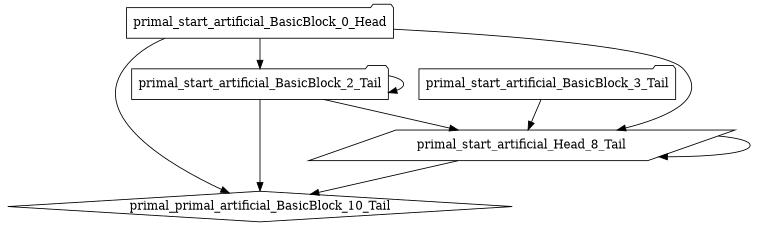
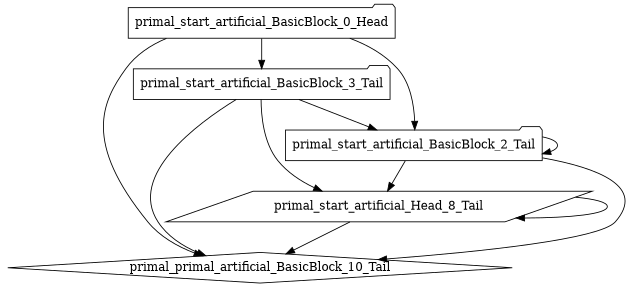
edge "primal_start_artificial_BasicBlock_0_Head" -> "primal_start_artificial_Head_8_Tail": now "primal_start_artificial_BasicBlock_0_Head" -> "primal_start_artificial_BasicBlock_3_Tail"
edge "primal_start_artificial_BasicBlock_3_Tail" -> "primal_start_artificial_BasicBlock_2_Tail": added
edge "primal_start_artificial_BasicBlock_3_Tail" -> "primal_primal_artificial_BasicBlock_10_Tail": added
